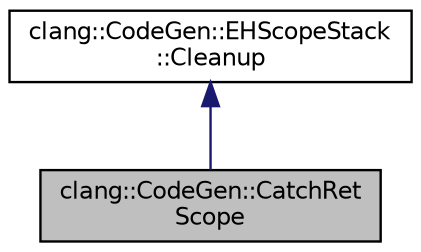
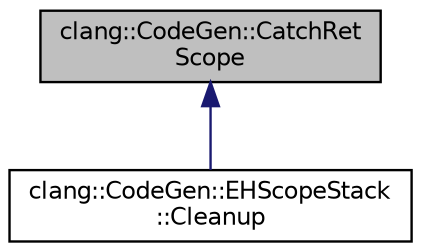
edge "clang::CodeGen::CatchRet Scope" -> "clang::CodeGen::EHScopeStack ::Cleanup": reversed
